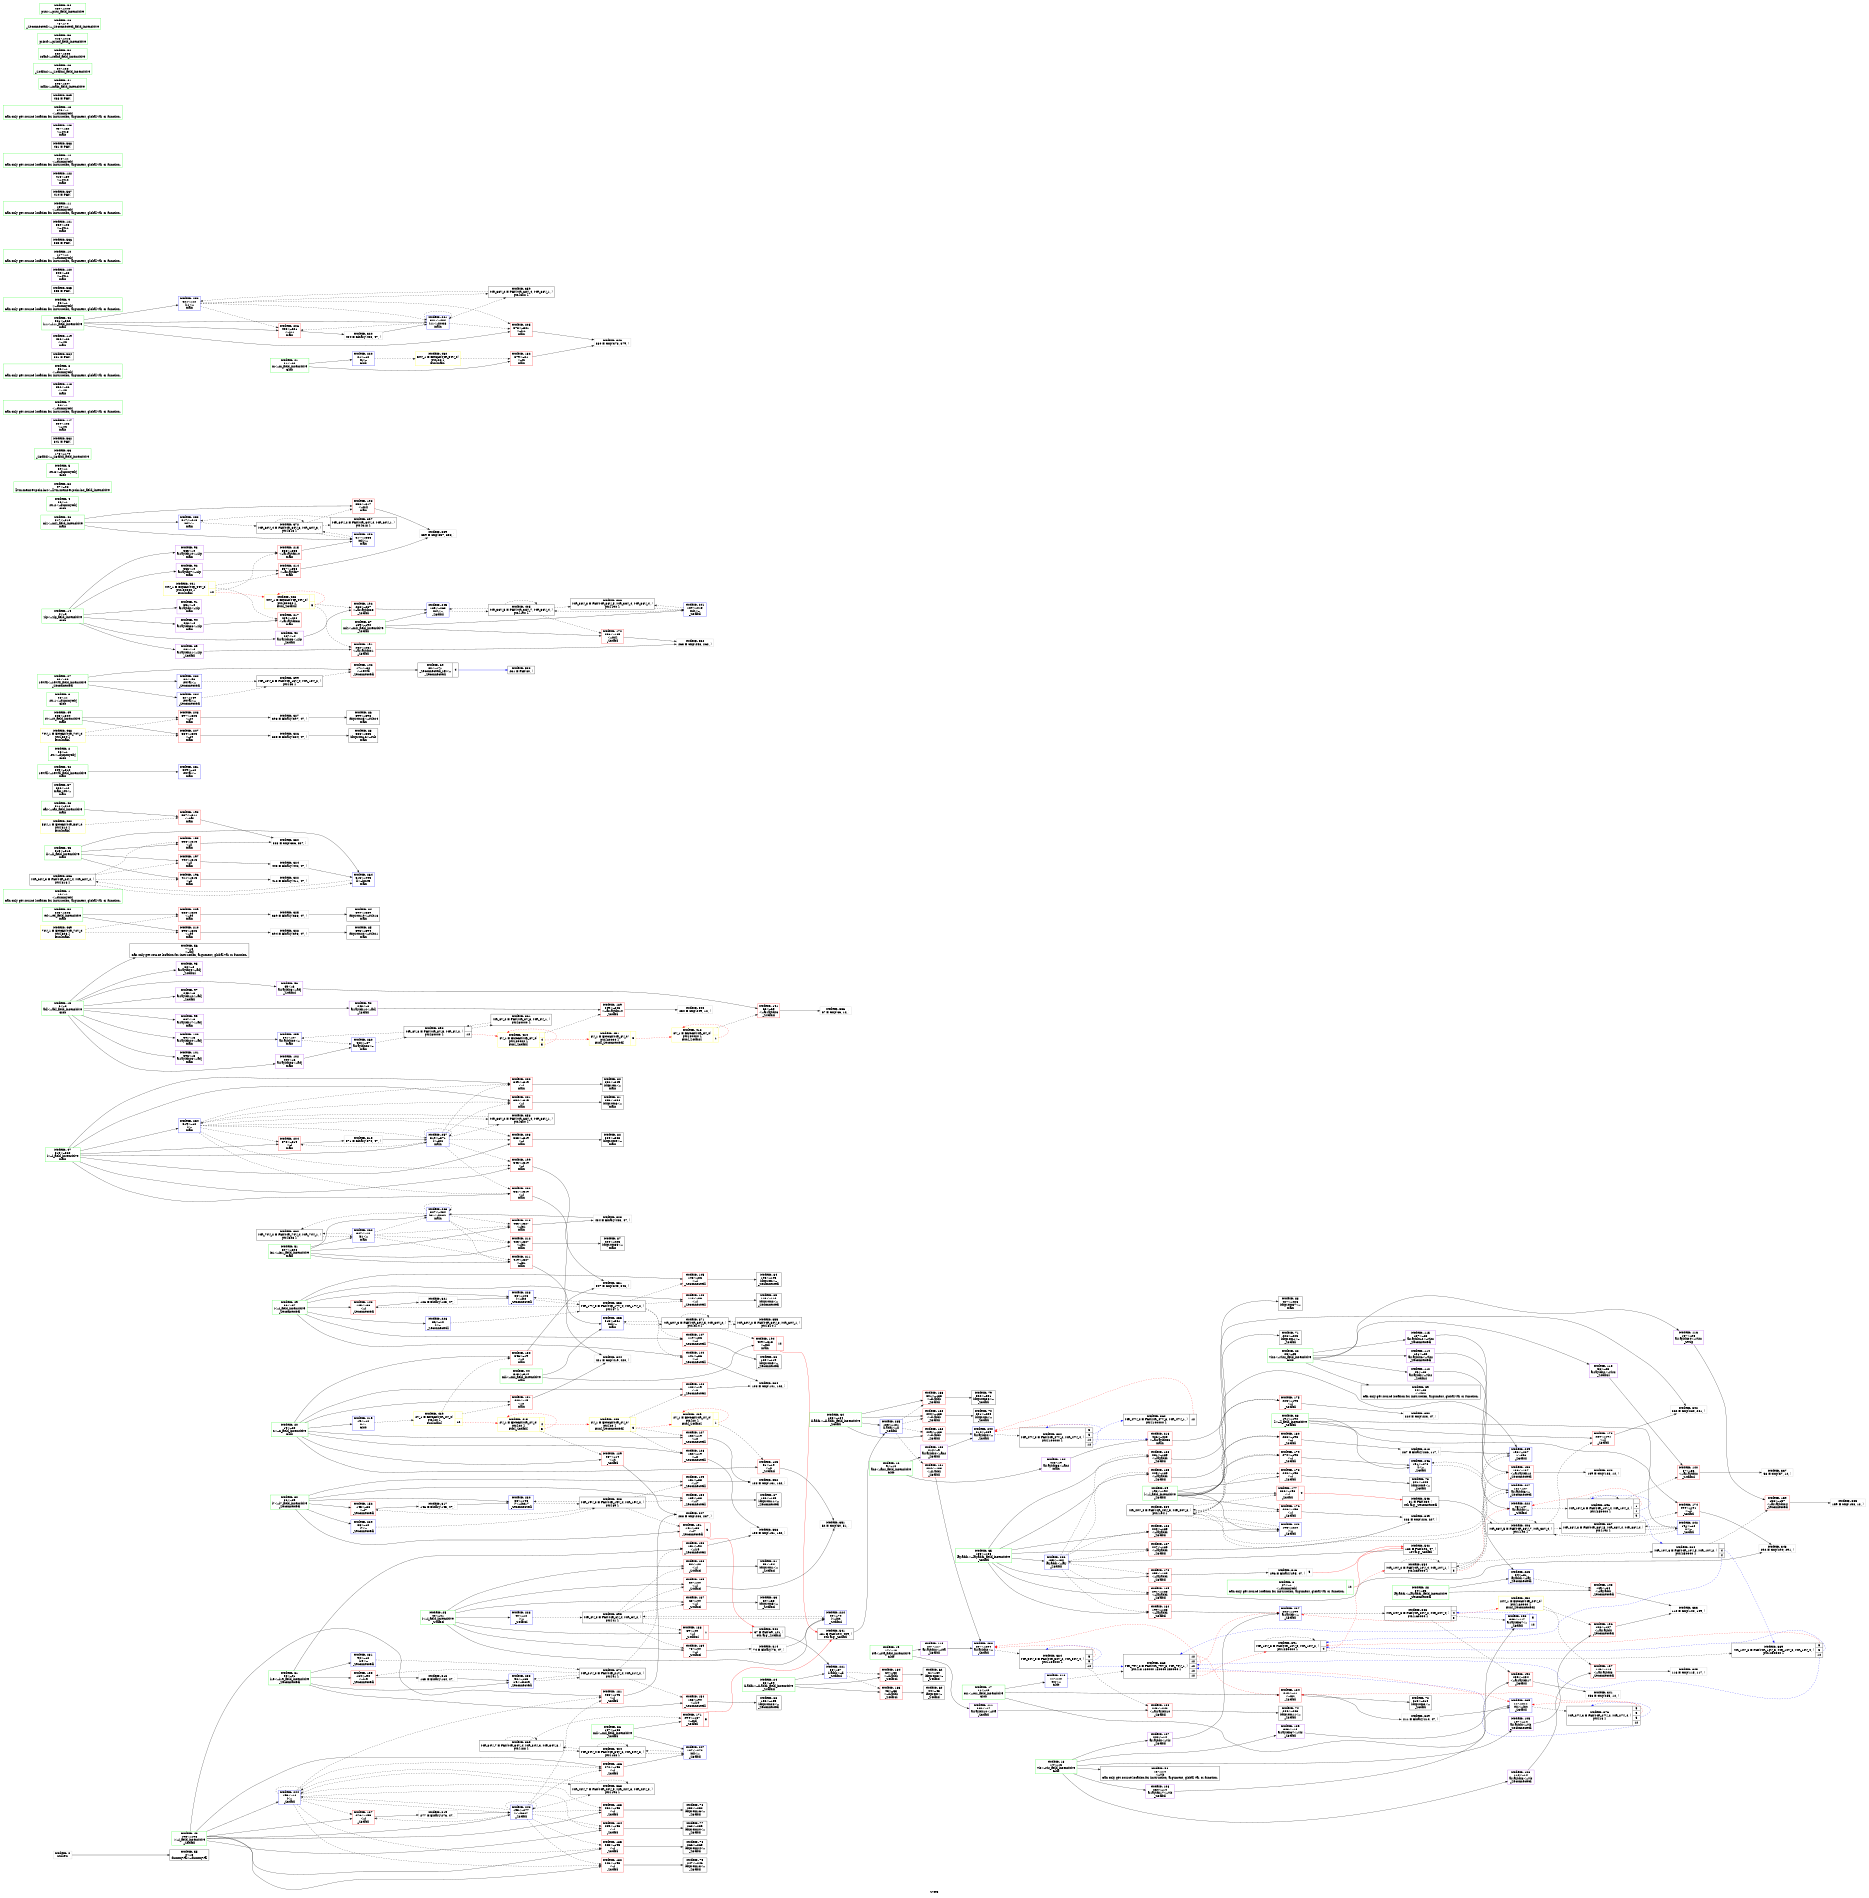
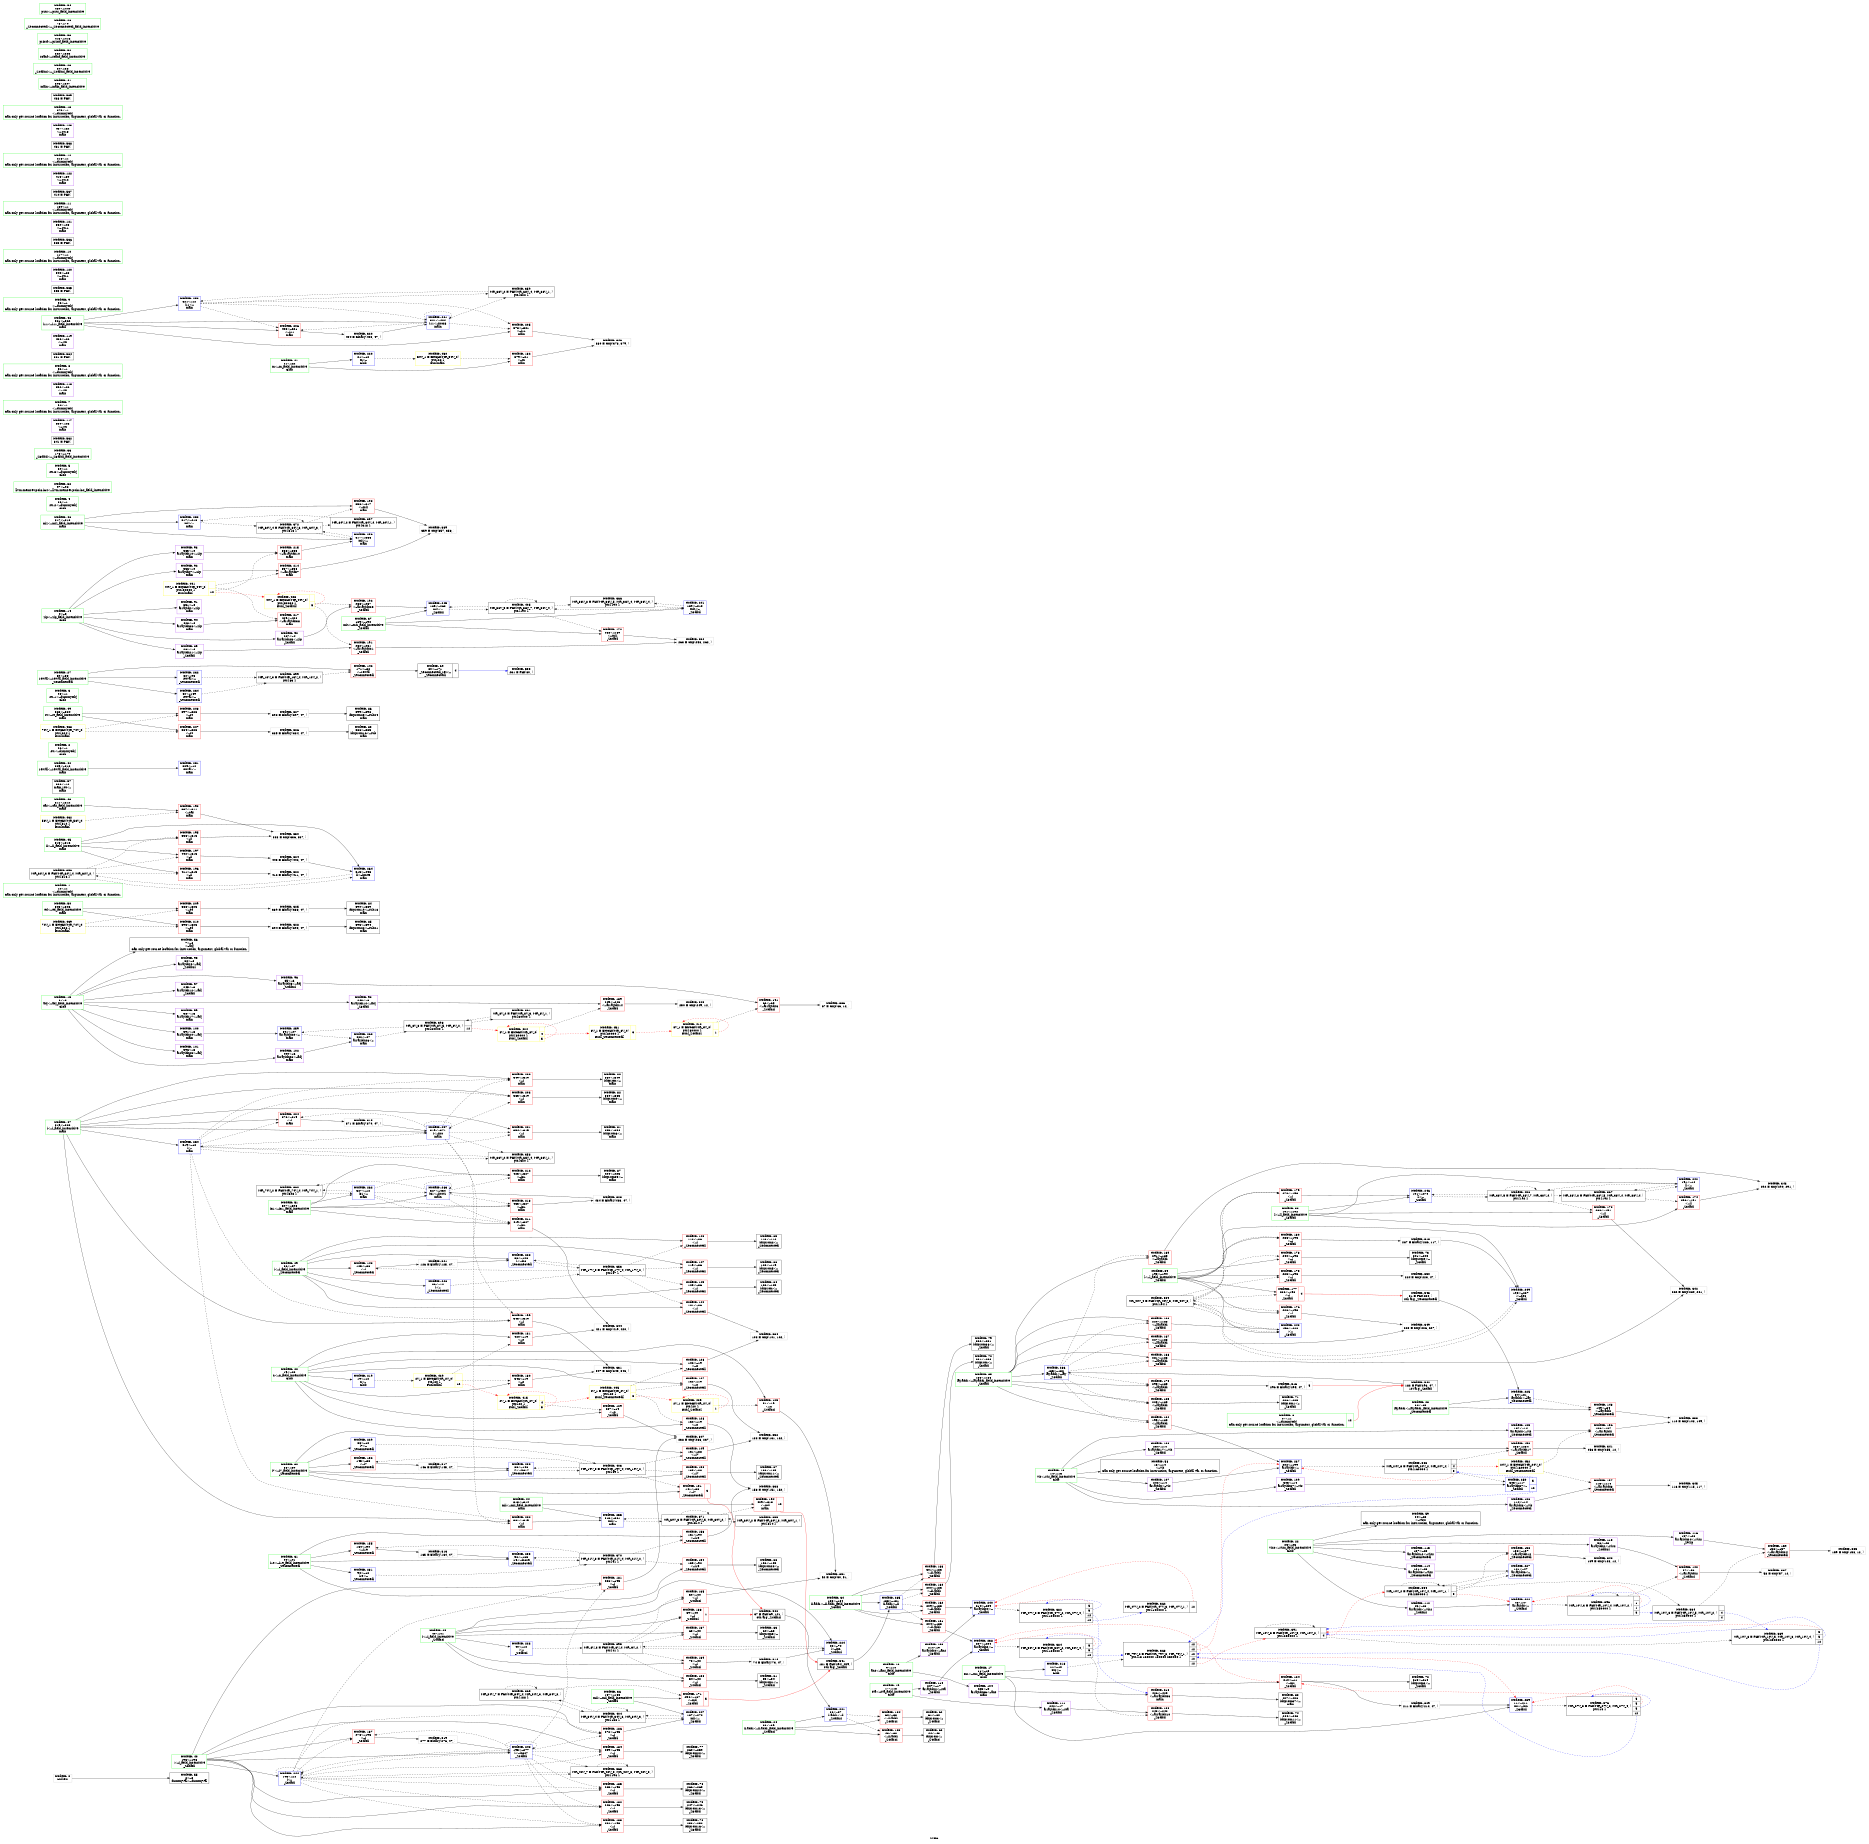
edge "NodeID: 34" -> "NodeID: 161": added
